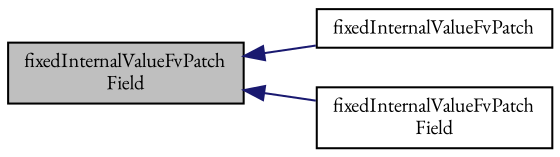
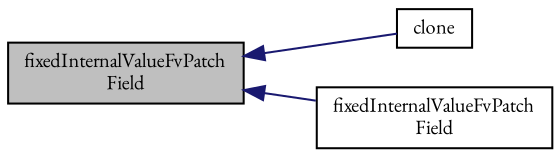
node "fixedInternalValueFvPatch": label "fixedInternalValueFvPatch" -> "clone"
